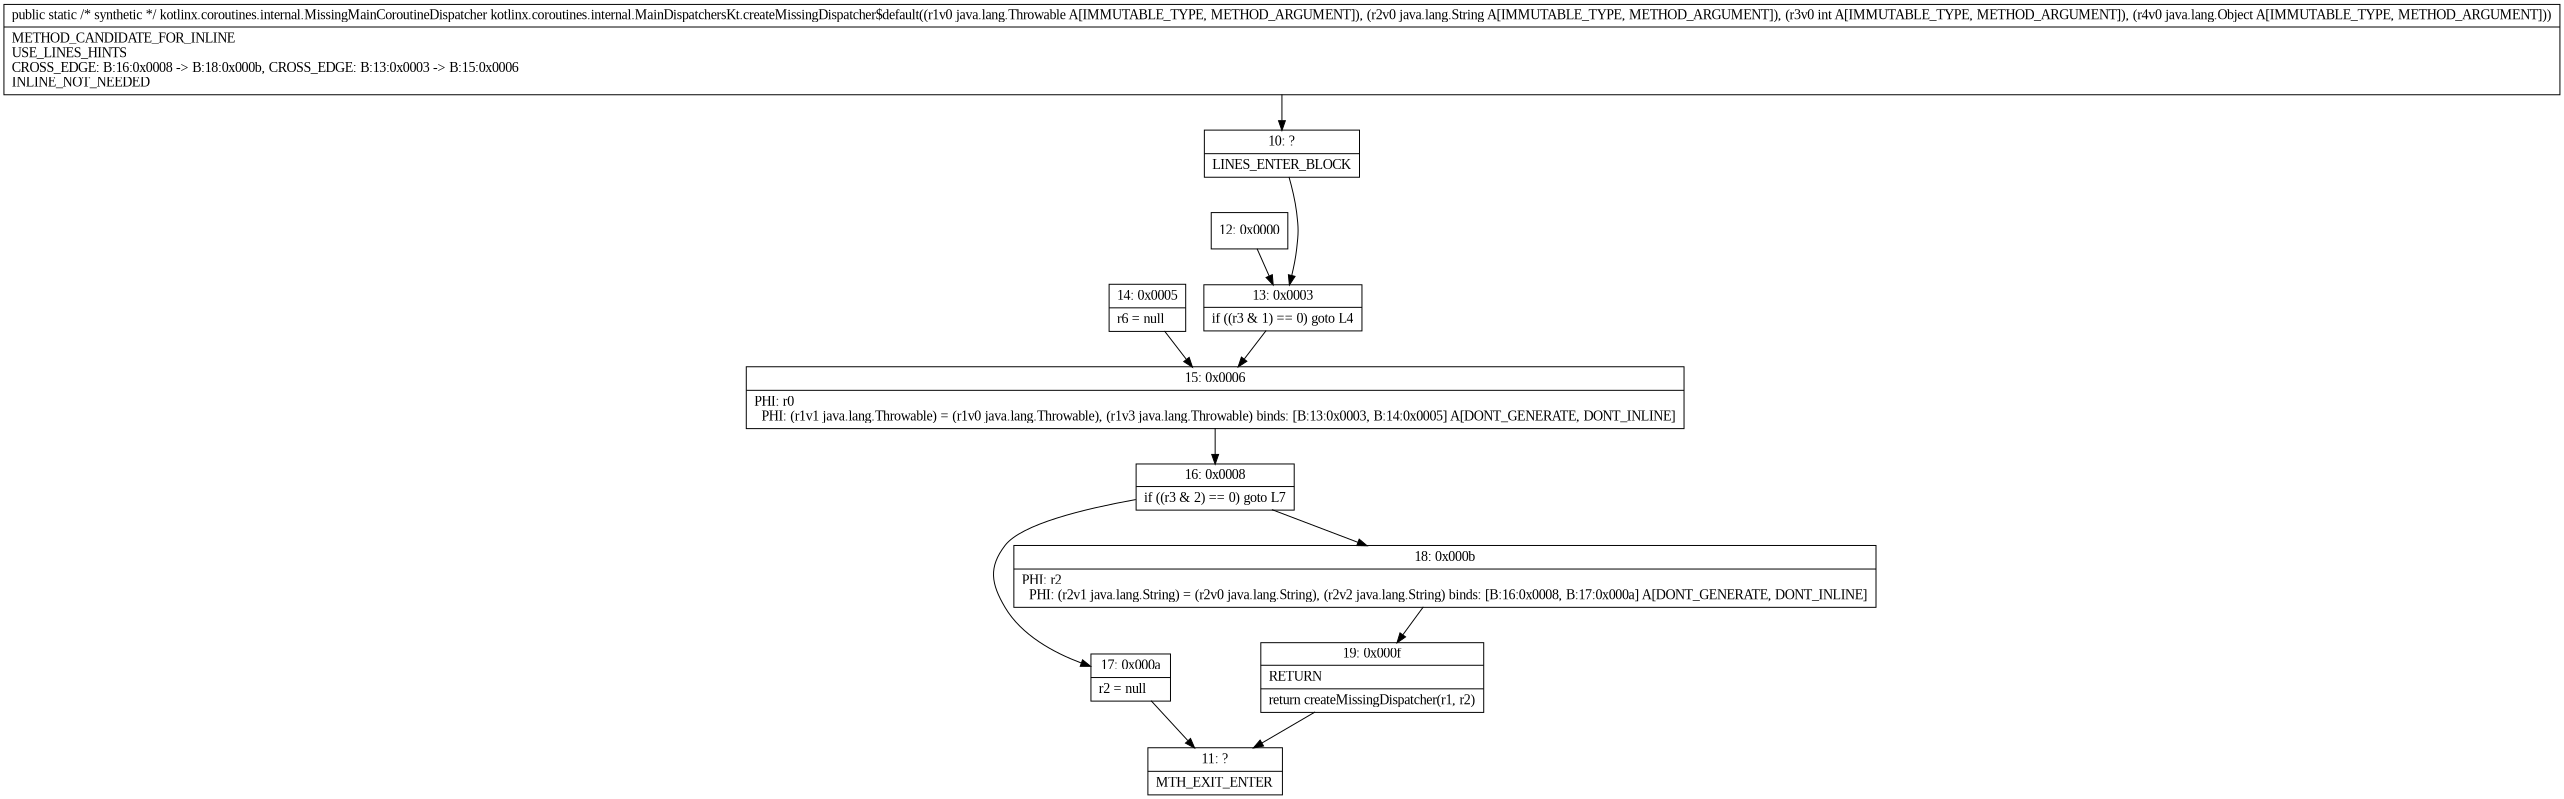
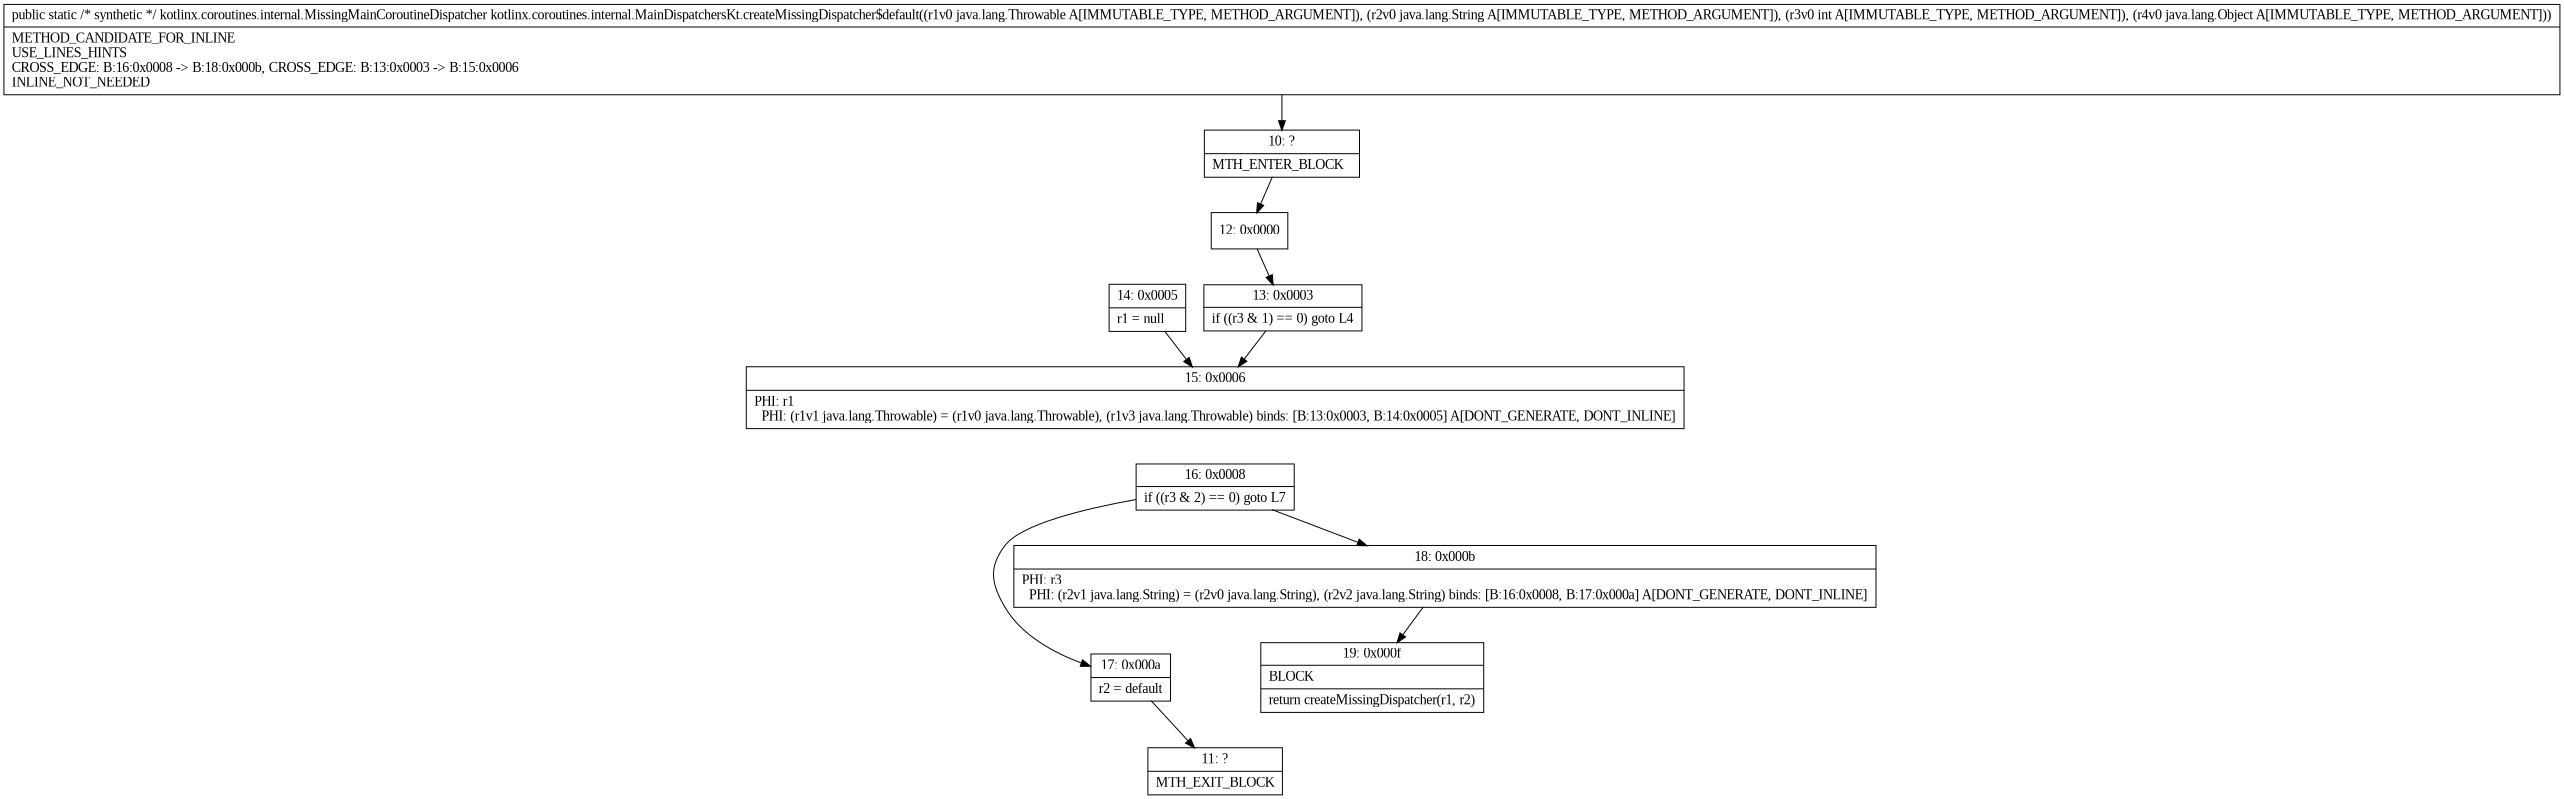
node "10: ?": text "LINES_ENTER_BLOCK" -> "MTH_ENTER_BLOCK"
edge "10: ?" -> "13: 0x0003": now "10: ?" -> "12: 0x0000"
node "14: 0x0005": text "r6 = null" -> "r1 = null"
node "15: 0x0006": text "PHI: r0" -> "PHI: r1"
edge "15: 0x0006" -> "16: 0x0008": removed
node "18: 0x000b": text "PHI: r2" -> "PHI: r3"
node "19: 0x000f": text "RETURN" -> "BLOCK"
node "17: 0x000a": text "r2 = null" -> "r2 = default"
edge "19: 0x000f" -> "11: ?": removed
node "11: ?": text "MTH_EXIT_ENTER" -> "MTH_EXIT_BLOCK"
